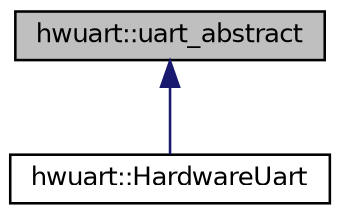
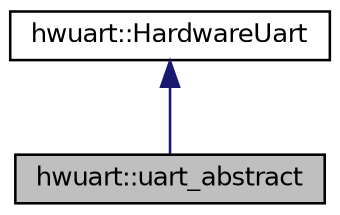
edge "hwuart::HardwareUart" -> "hwuart::uart_abstract": reversed
